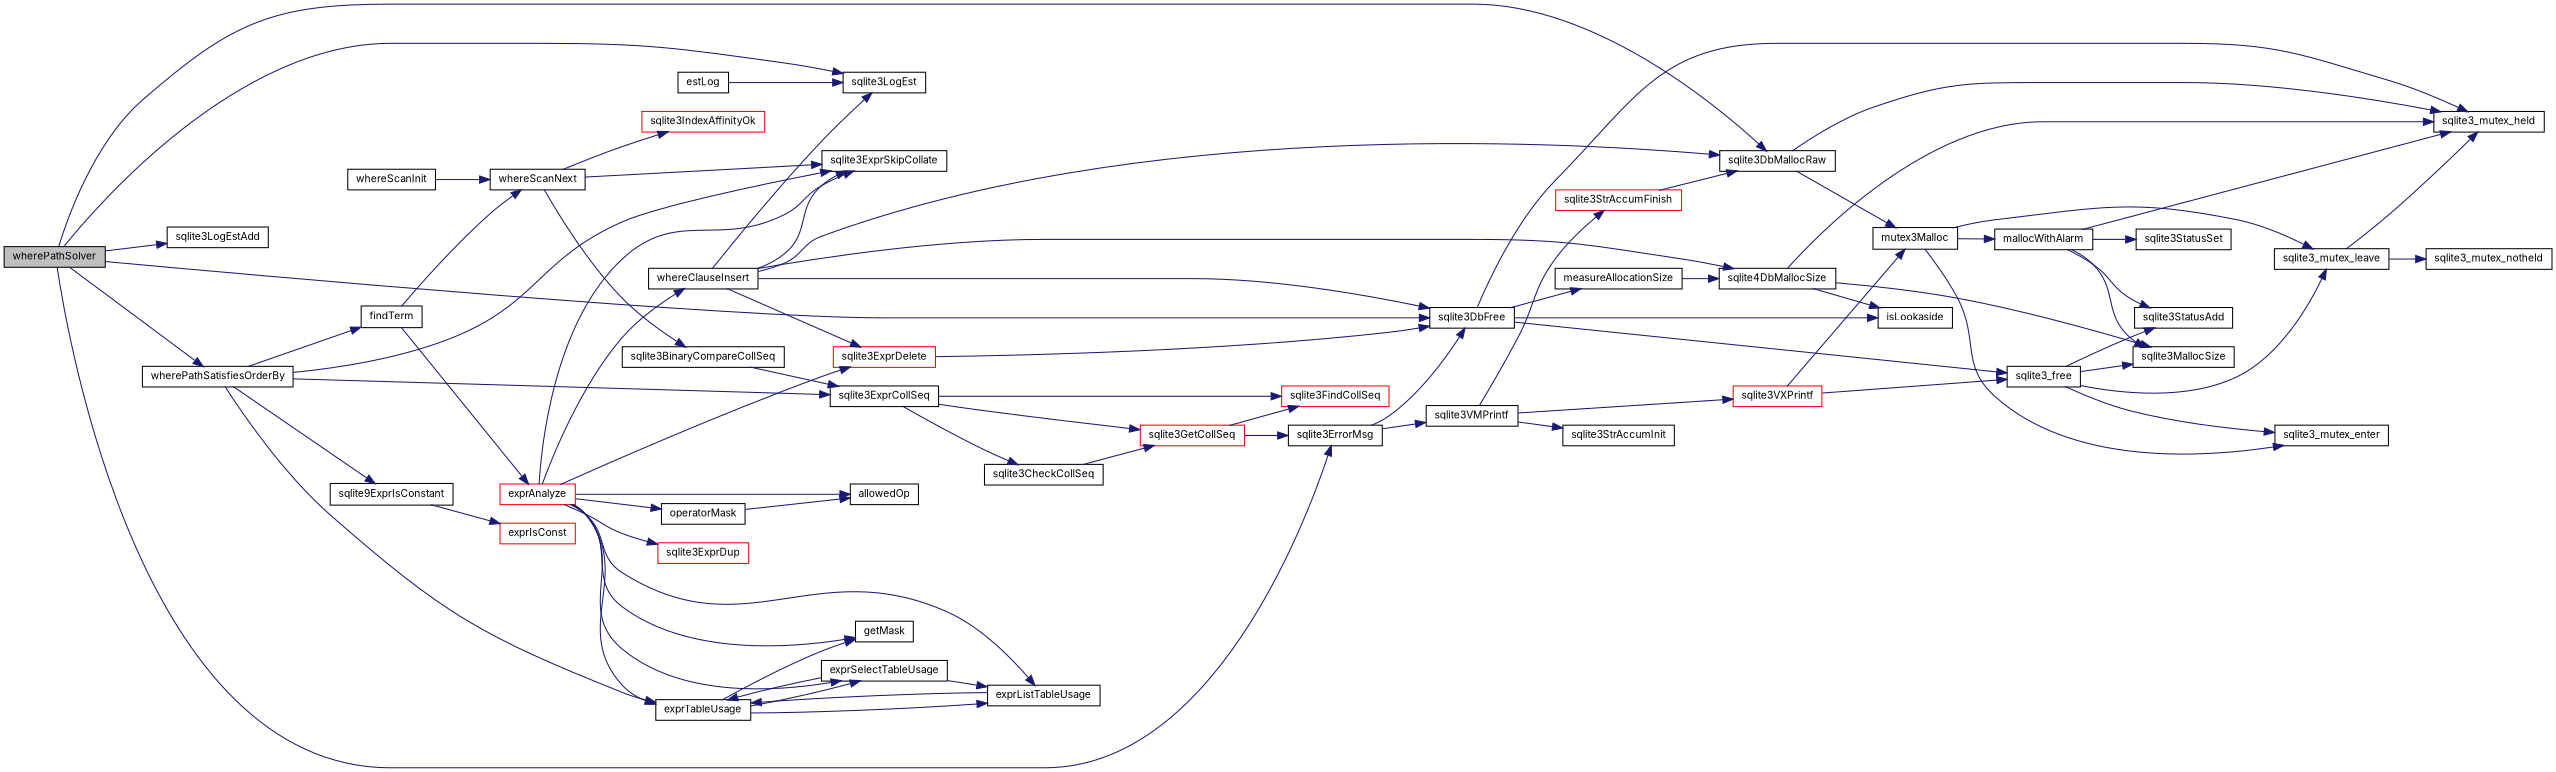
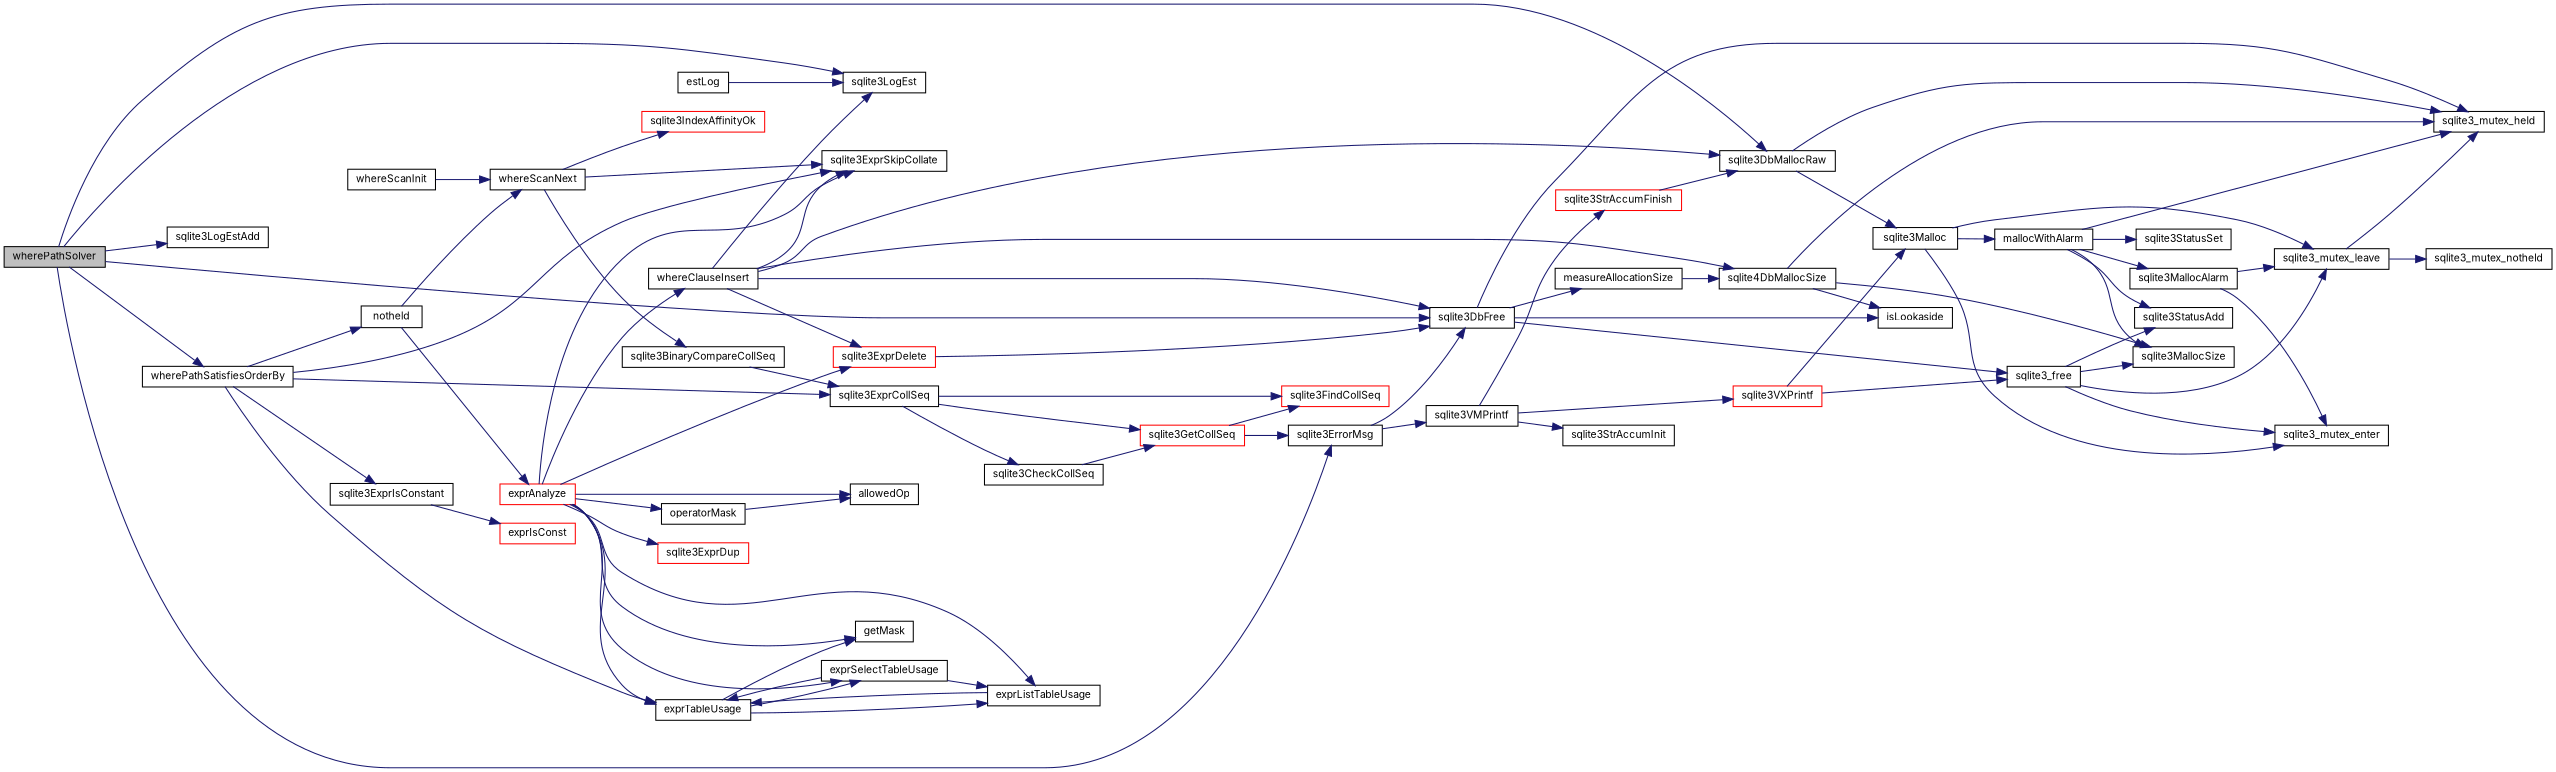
node "mutex3Malloc": label "mutex3Malloc" -> "sqlite3Malloc"
node "sqlite3MallocAlarm": added
node "findTerm": label "findTerm" -> "notheld"
node "sqlite9ExprIsConstant": label "sqlite9ExprIsConstant" -> "sqlite3ExprIsConstant"
